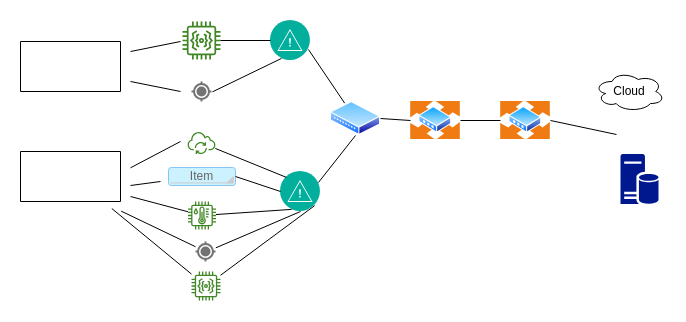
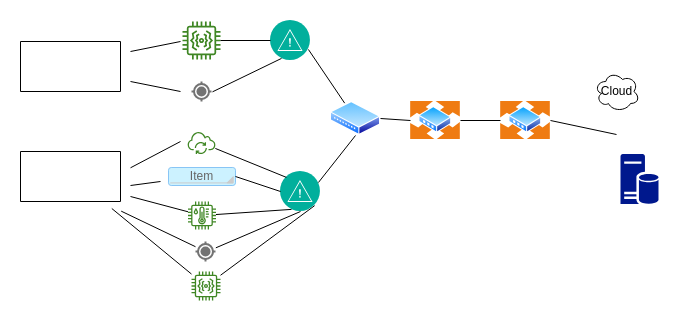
node "Cloud": size 70x40 -> 45x40
